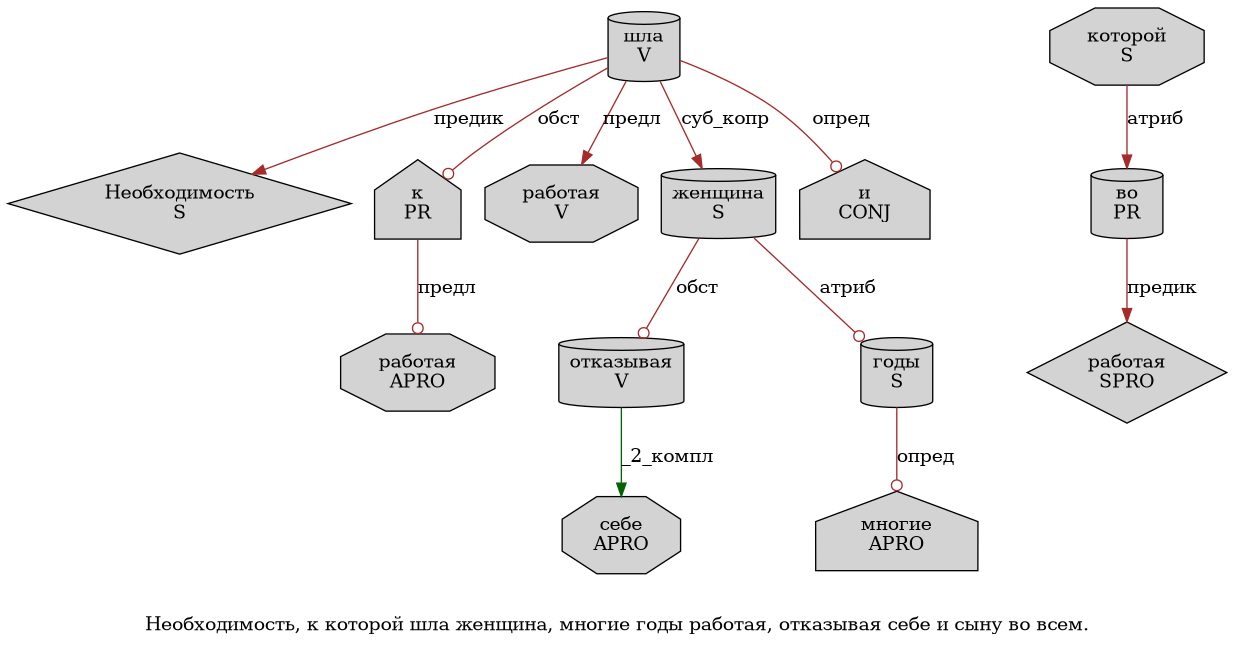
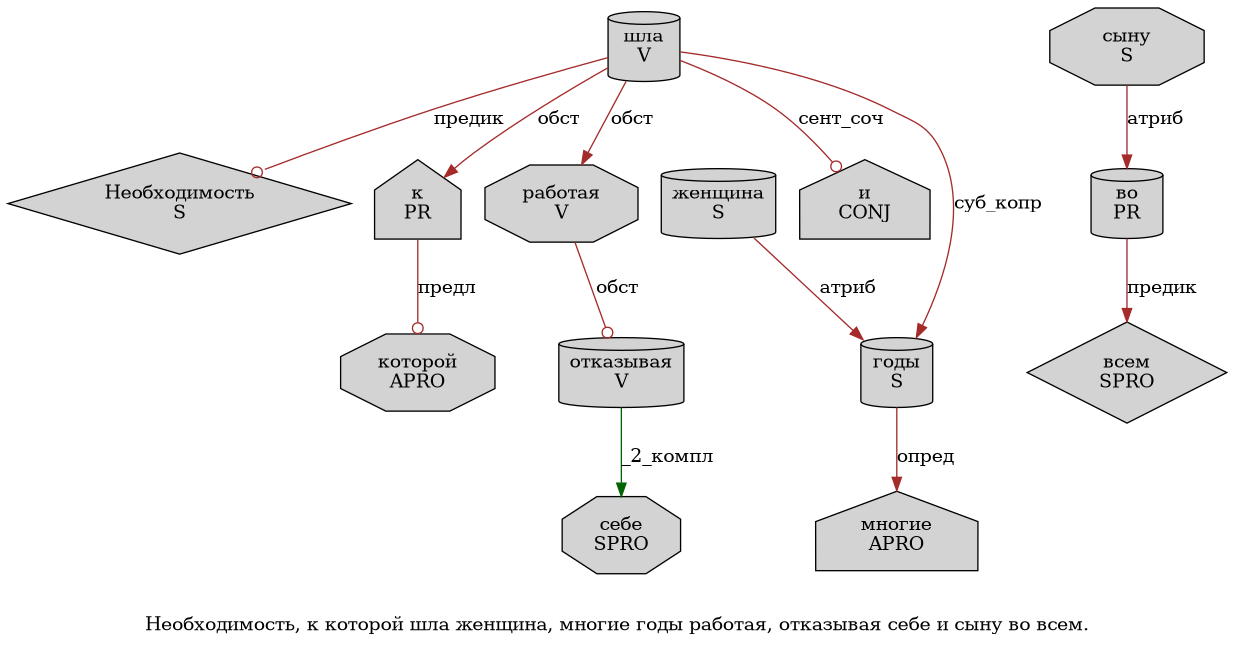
node "которой S": label "которой S" -> "сыну S"
edge "шла V" -> "Необходимость S": arrowhead normal -> odot
edge "шла V" -> "к PR": arrowhead odot -> normal
edge "шла V" -> "работая V": label "предл" -> "обст"
edge "шла V" -> "женщина S": now "шла V" -> "годы S"
edge "шла V" -> "и CONJ": label "опред" -> "сент_соч"
edge "женщина S" -> "отказывая V": now "работая V" -> "отказывая V"
edge "женщина S" -> "годы S": arrowhead odot -> normal
node "работая APRO": label "работая APRO" -> "которой APRO"
node "работая SPRO": label "работая SPRO" -> "всем SPRO"
edge "годы S" -> "многие APRO": arrowhead odot -> normal
node "себе APRO": label "себе APRO" -> "себе SPRO"
